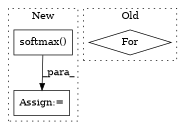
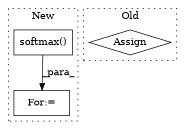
node "For": label "For" -> "Assign"
node "Assign:=": label "Assign:=" -> "For:="
